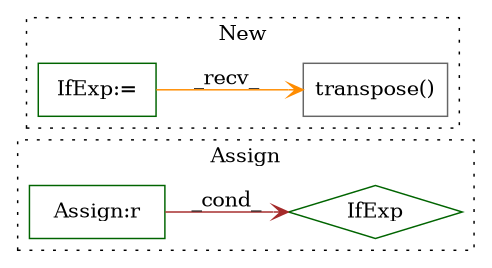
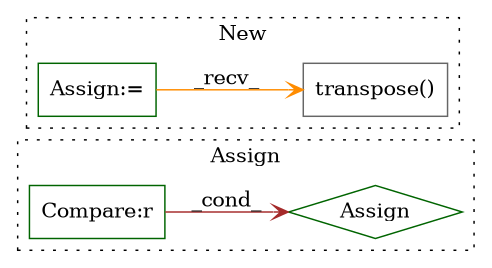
node "IfExp:=": label "IfExp:=" -> "Assign:="
node "Assign:r": label "Assign:r" -> "Compare:r"
node "IfExp": label "IfExp" -> "Assign"
